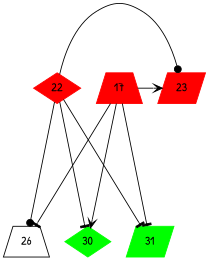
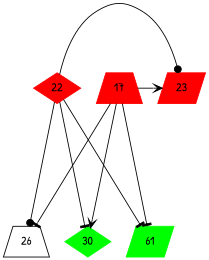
node "31": label "31" -> "61"
